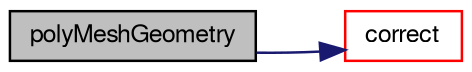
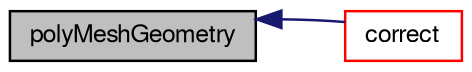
edge "polyMeshGeometry" -> "correct": reversed
